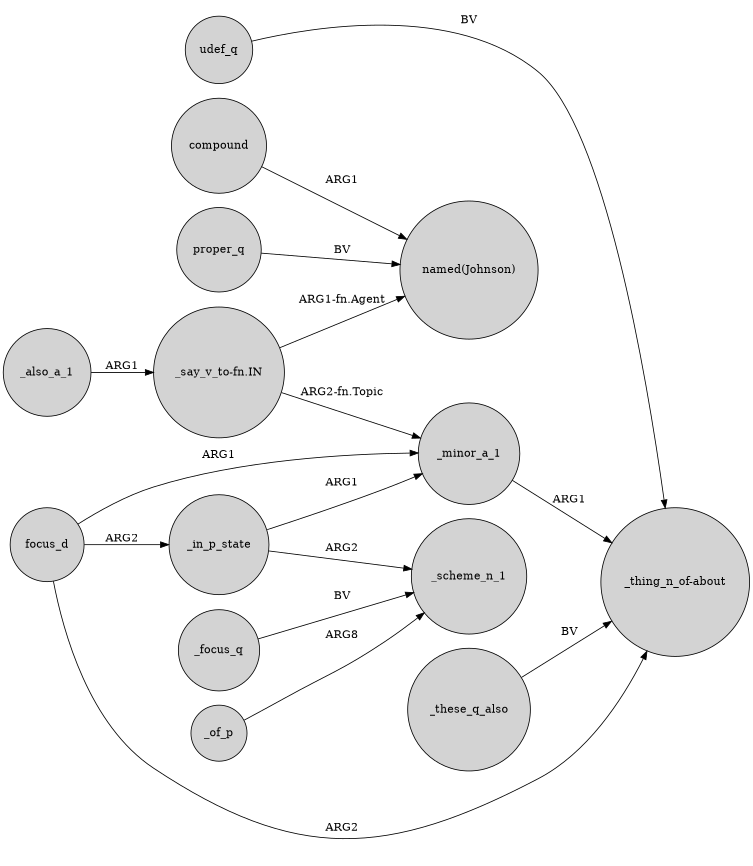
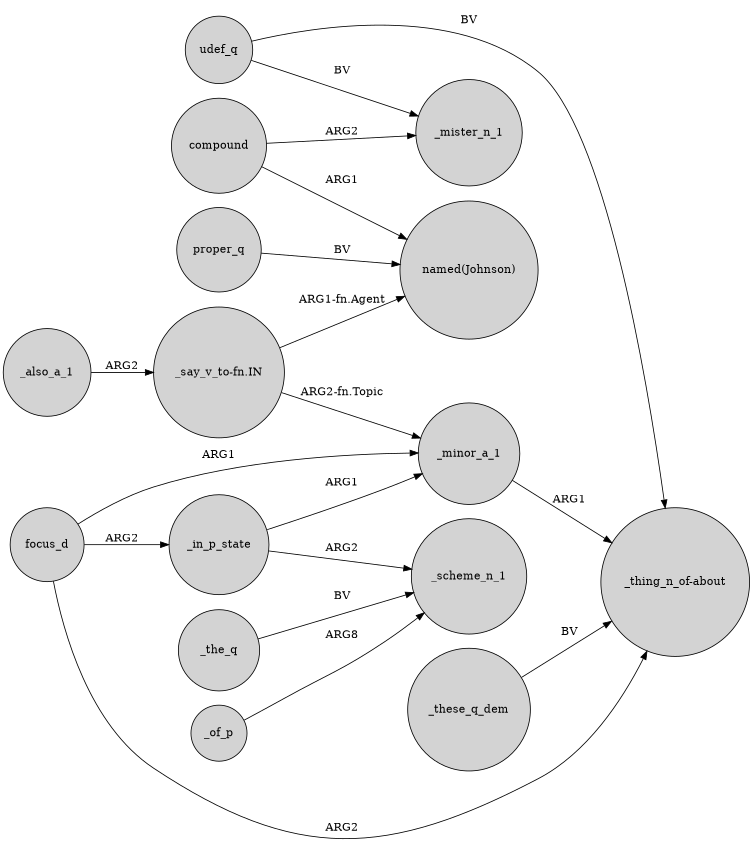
node "_mister_n_1": added
edge "_also_a_1" -> "_say_v_to-fn.IN": label "ARG1" -> "ARG2"
node "_focus_q": label "_focus_q" -> "_the_q"
node "_these_q_also": label "_these_q_also" -> "_these_q_dem"
